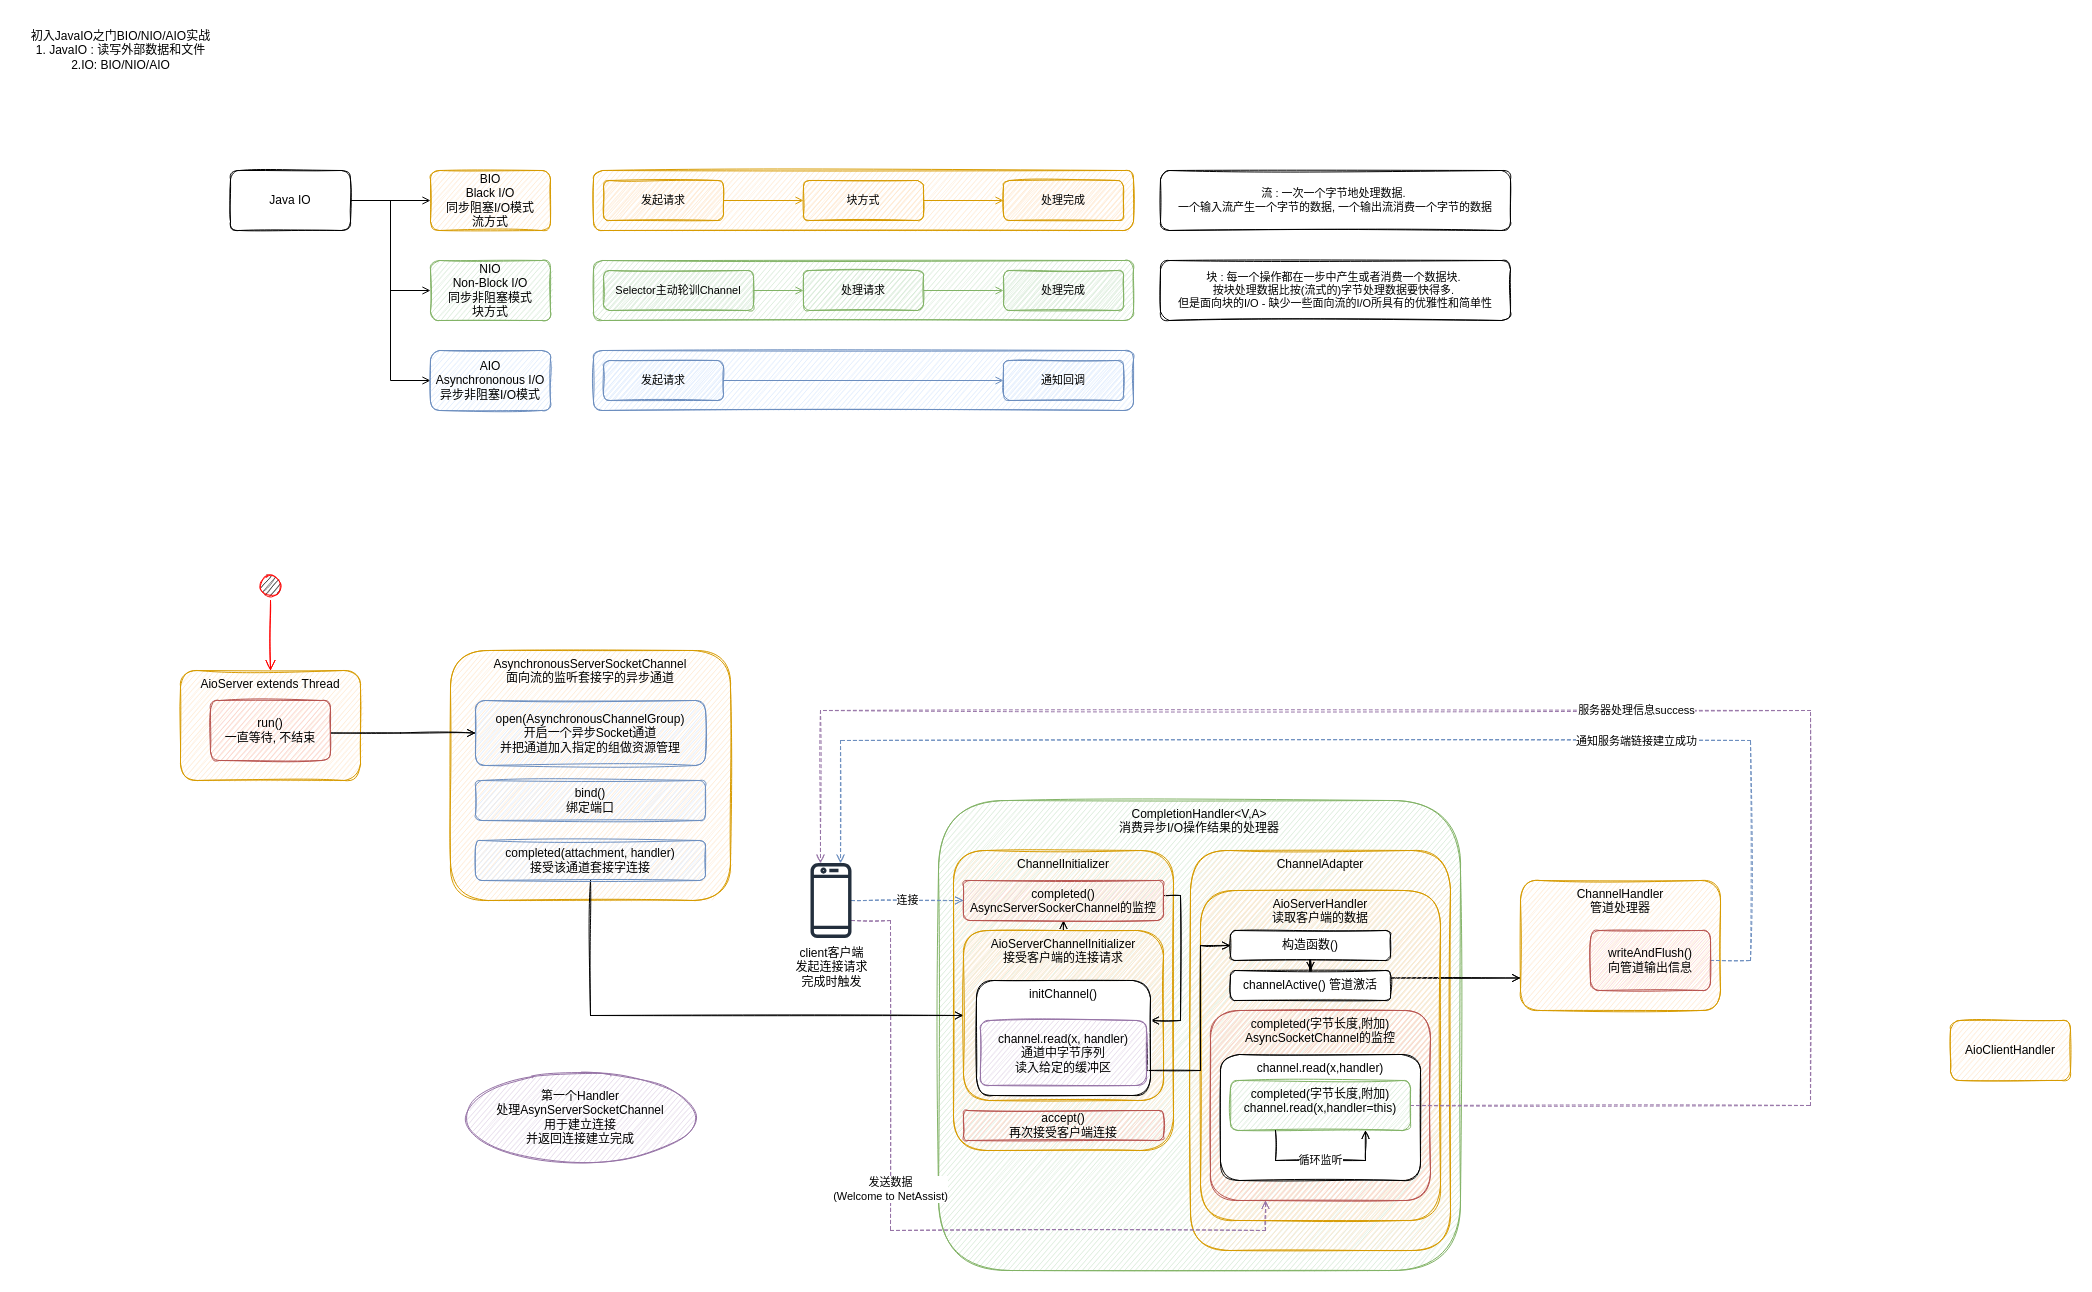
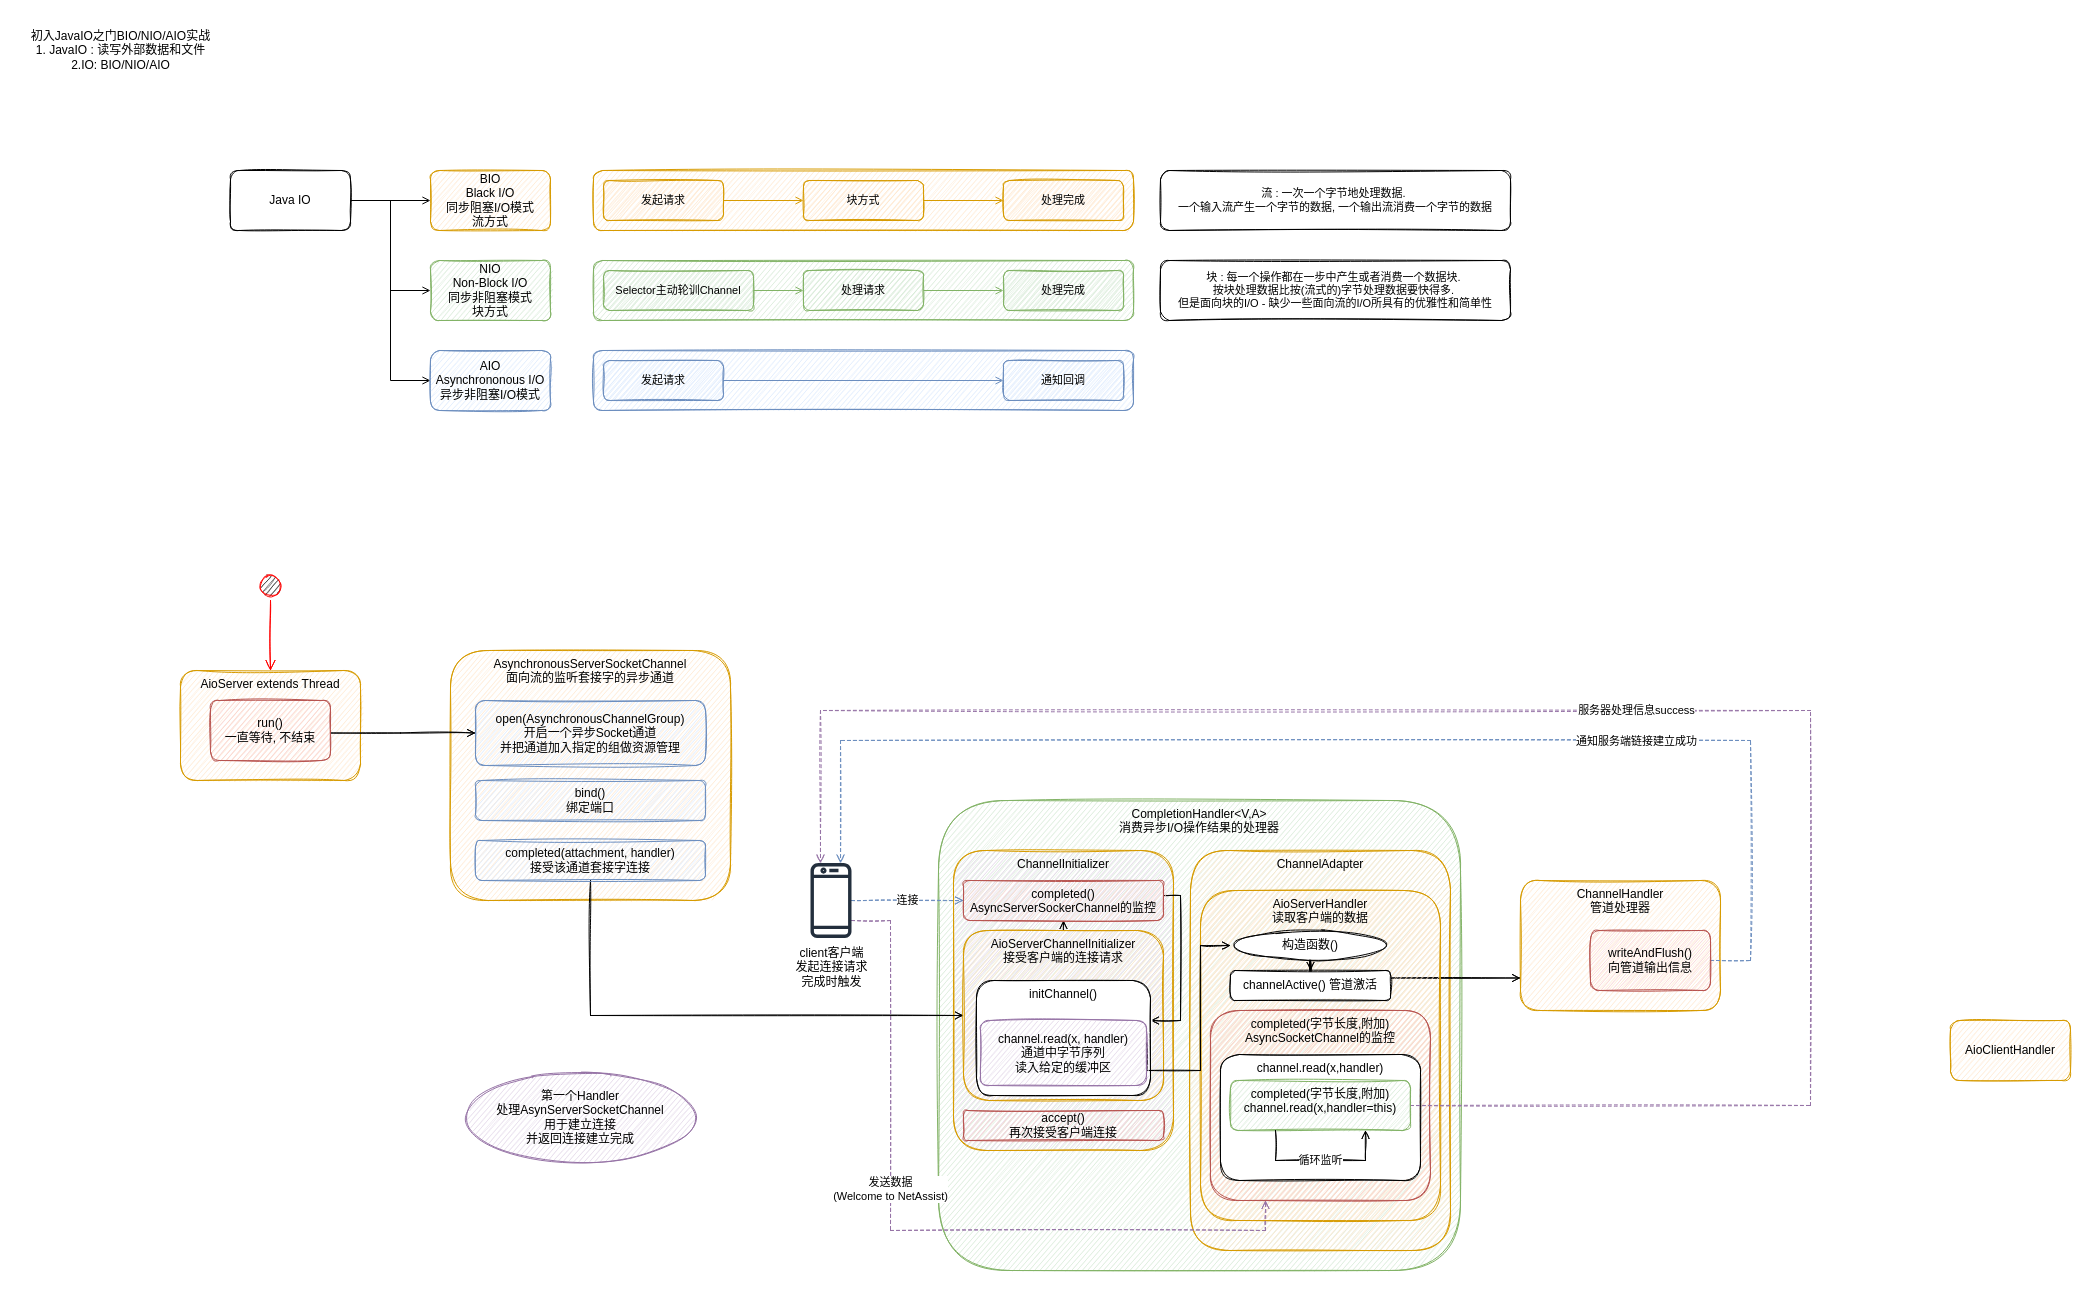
node "ChannelInitializer": fillcolor #ffe6cc -> #e1d5e7
node "构造函数()": shape rounded rectangle -> ellipse
